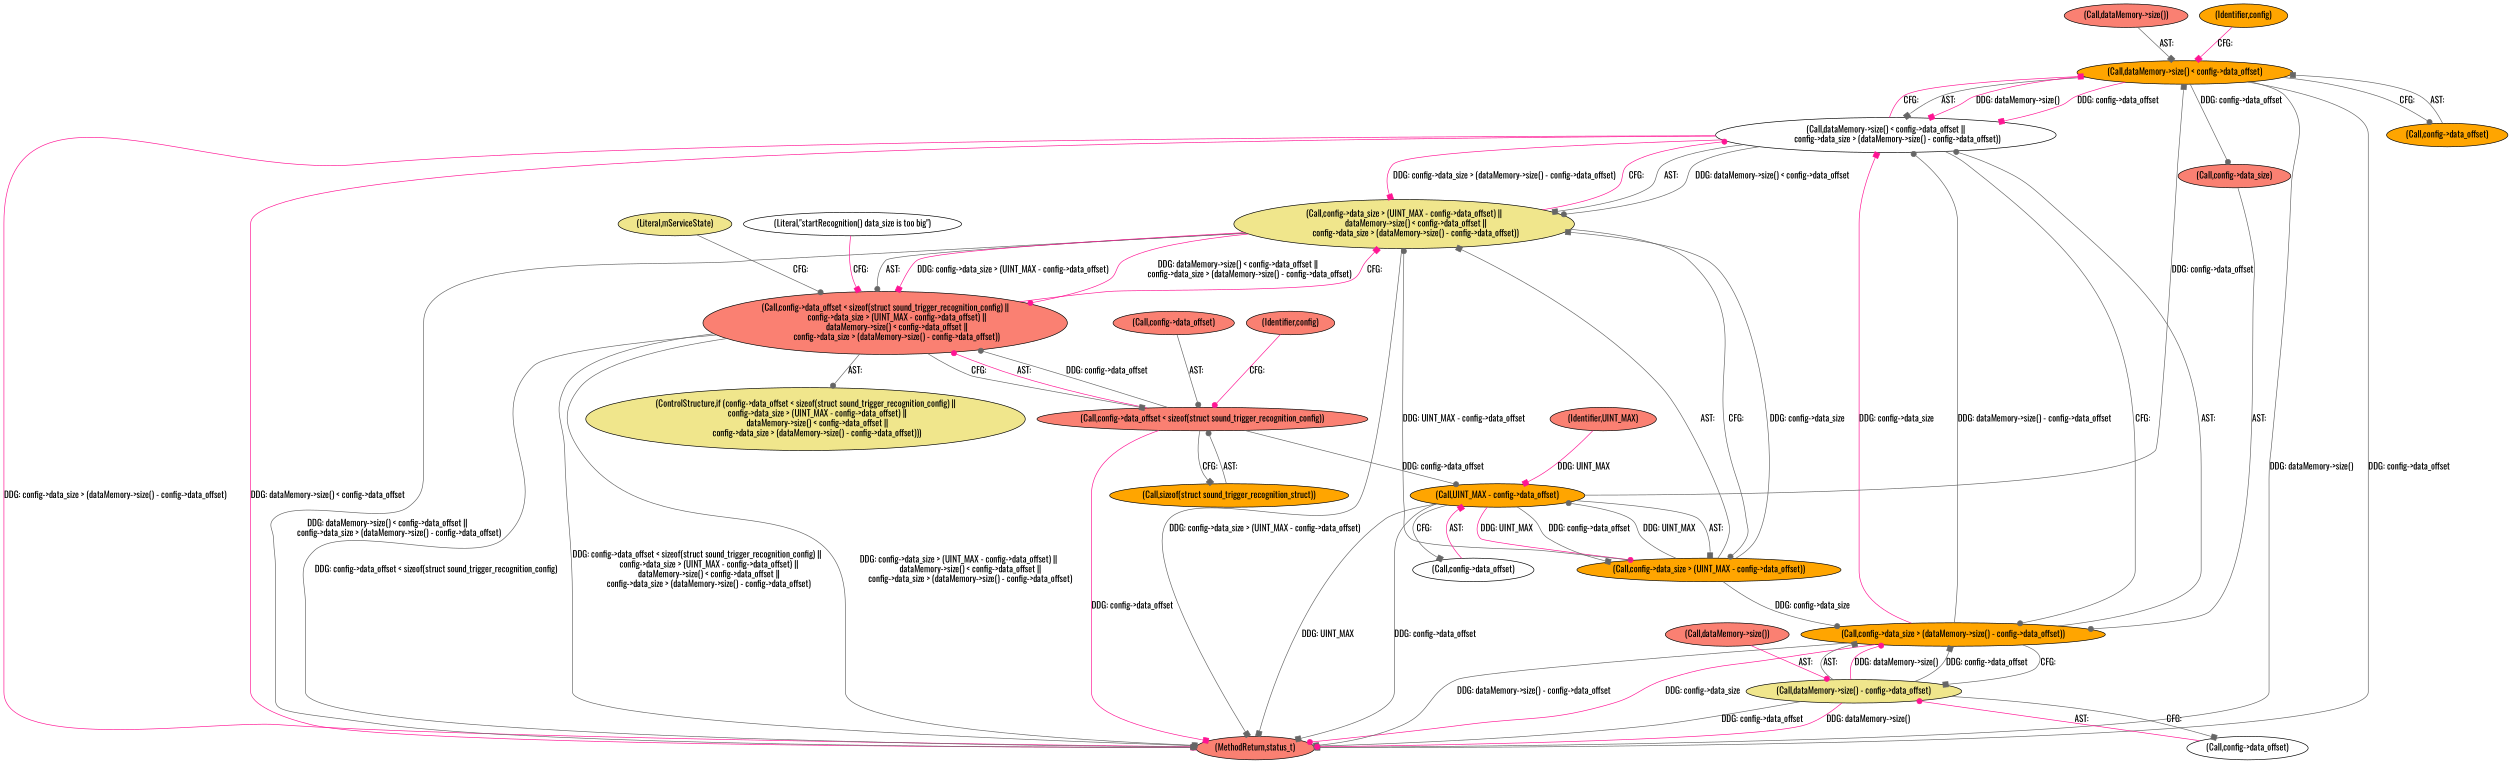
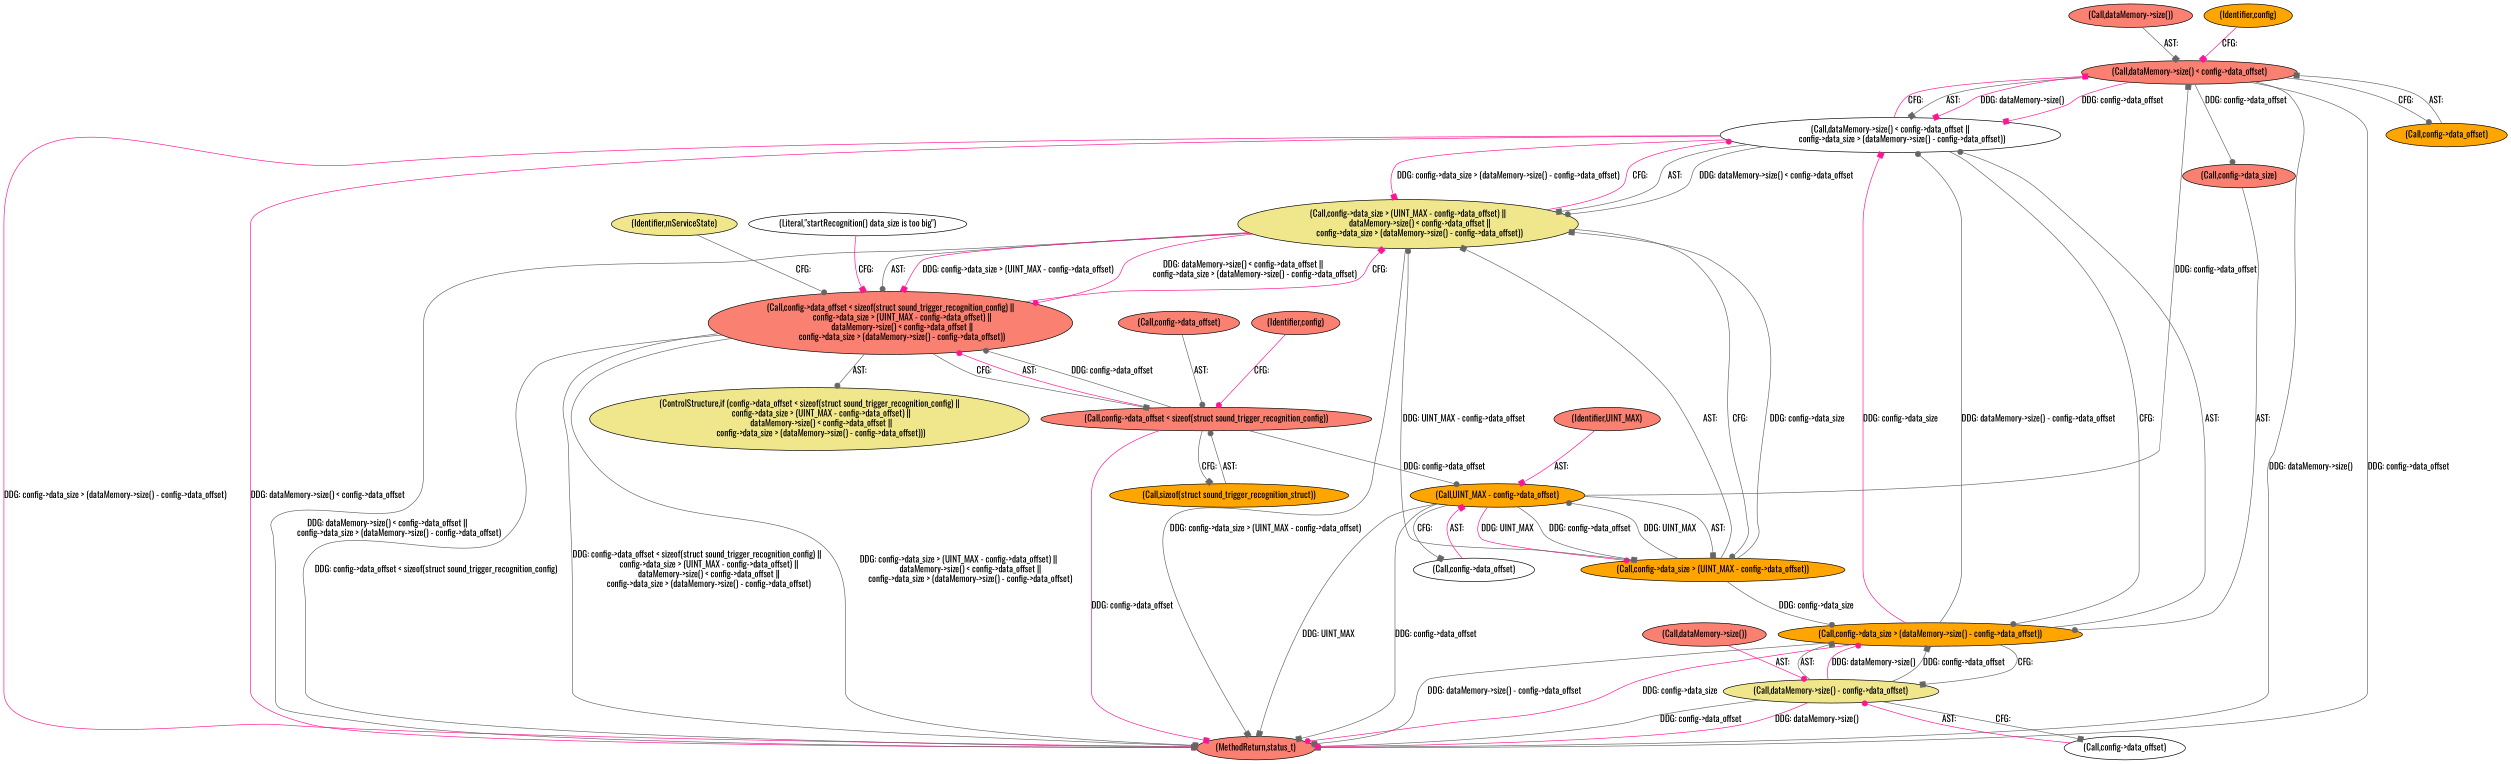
node "(Call,dataMemory->size() < config->data_offset)": fillcolor orange -> salmon
node "(Literal,mServiceState)": label "(Literal,mServiceState)" -> "(Identifier,mServiceState)"
edge "(Identifier,UINT_MAX)" -> "(Call,UINT_MAX - config->data_offset)": label "DDG: UINT_MAX" -> "AST: "
